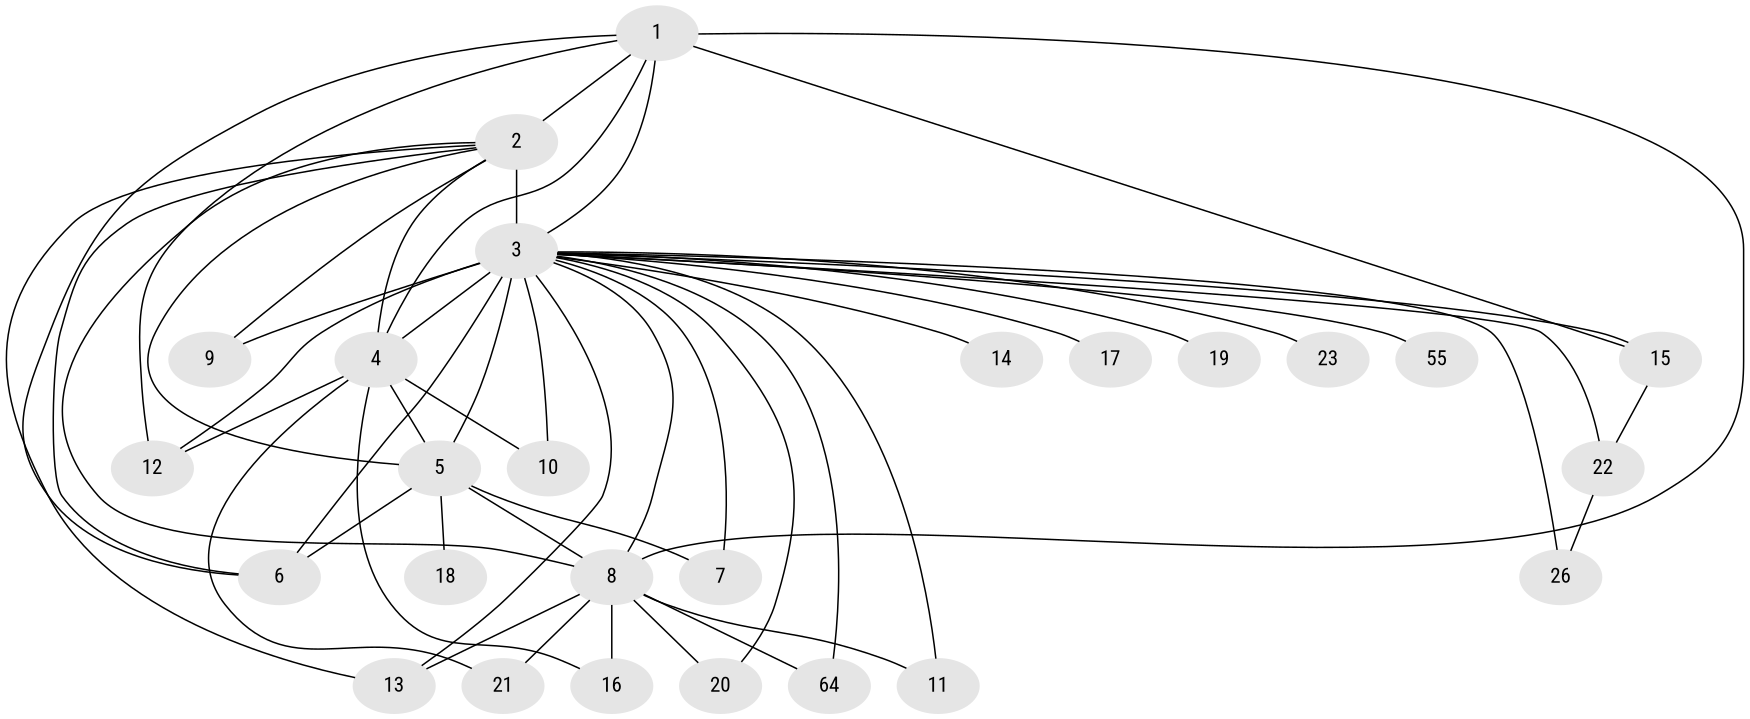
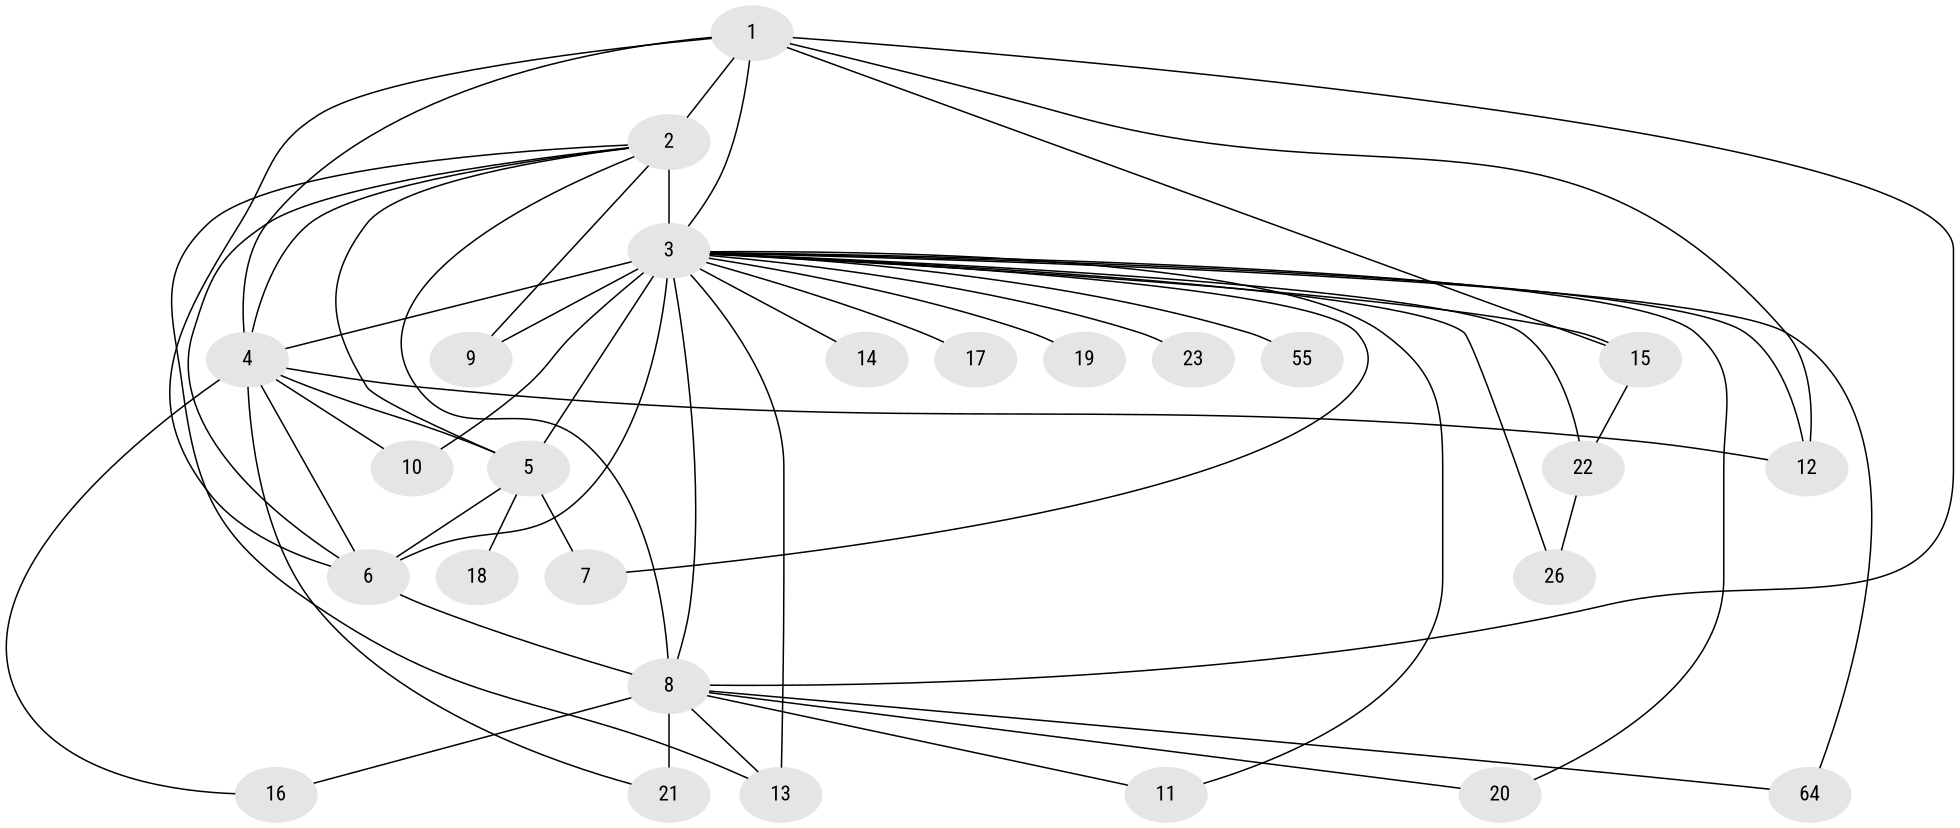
edge "4" -- "6": added
edge "5" -- "8": now "6" -- "8"
